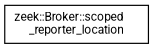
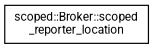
node "zeek::Broker::scoped _reporter_location": label "zeek::Broker::scoped _reporter_location" -> "scoped::Broker::scoped _reporter_location"
